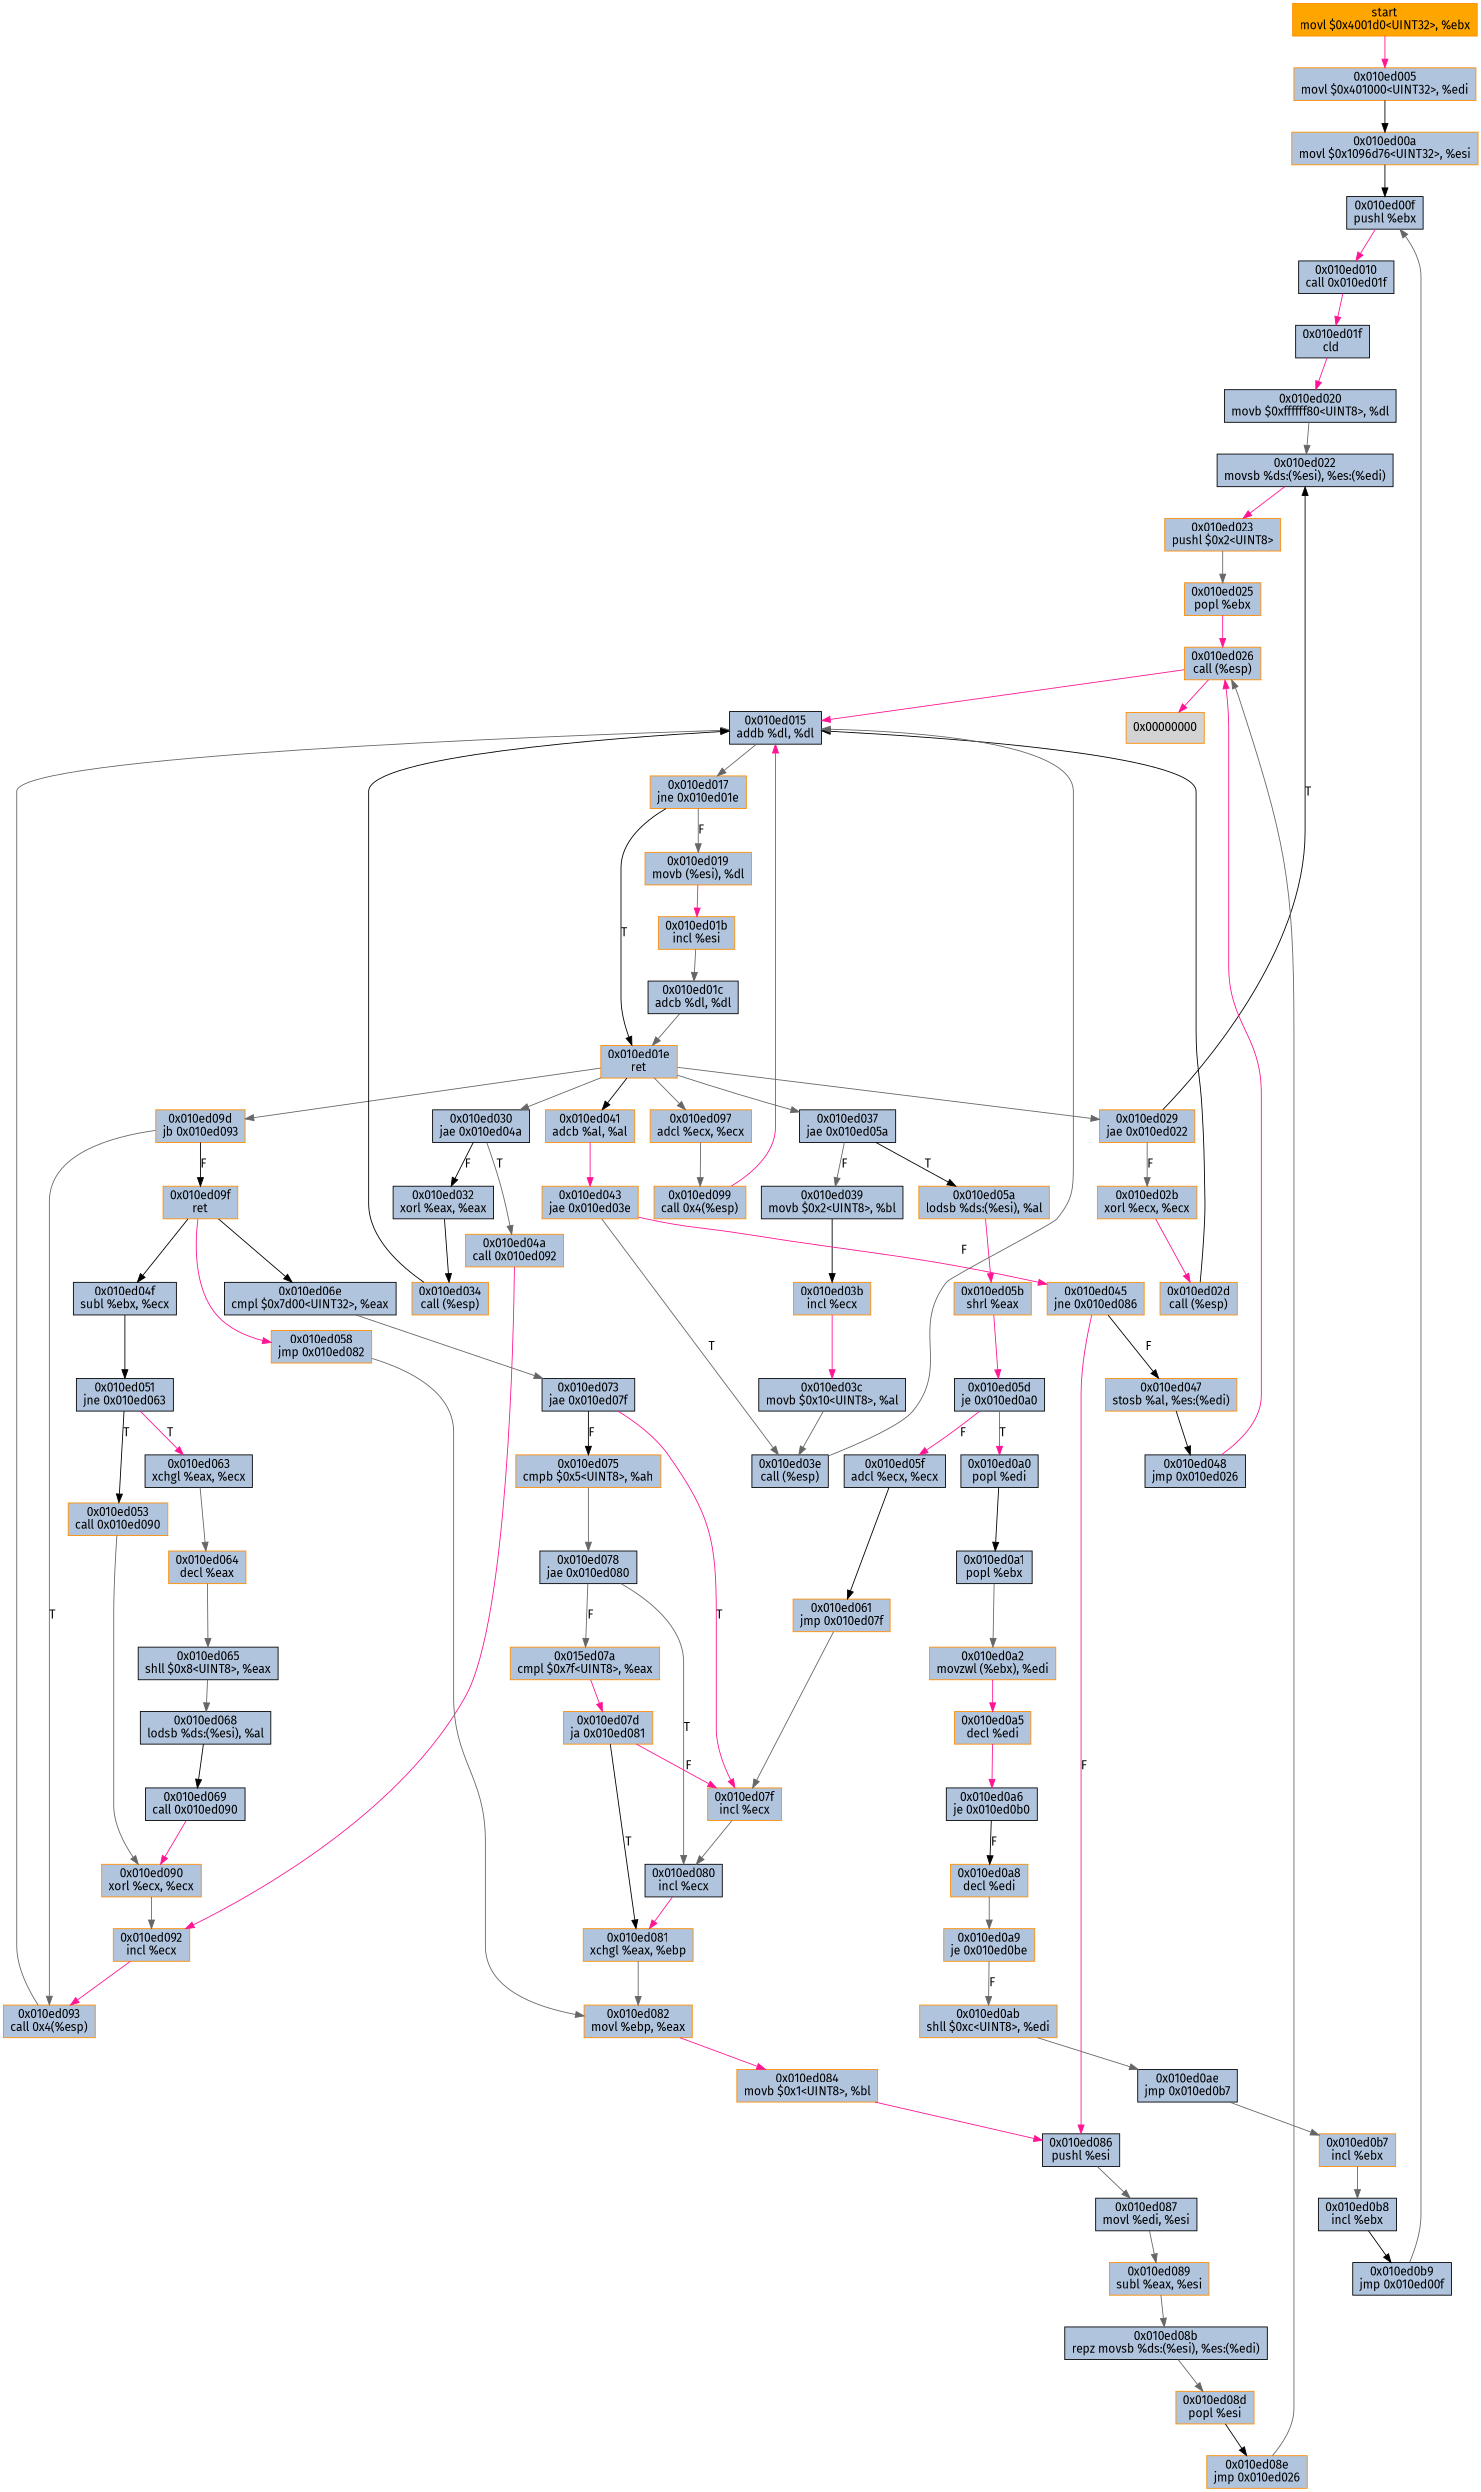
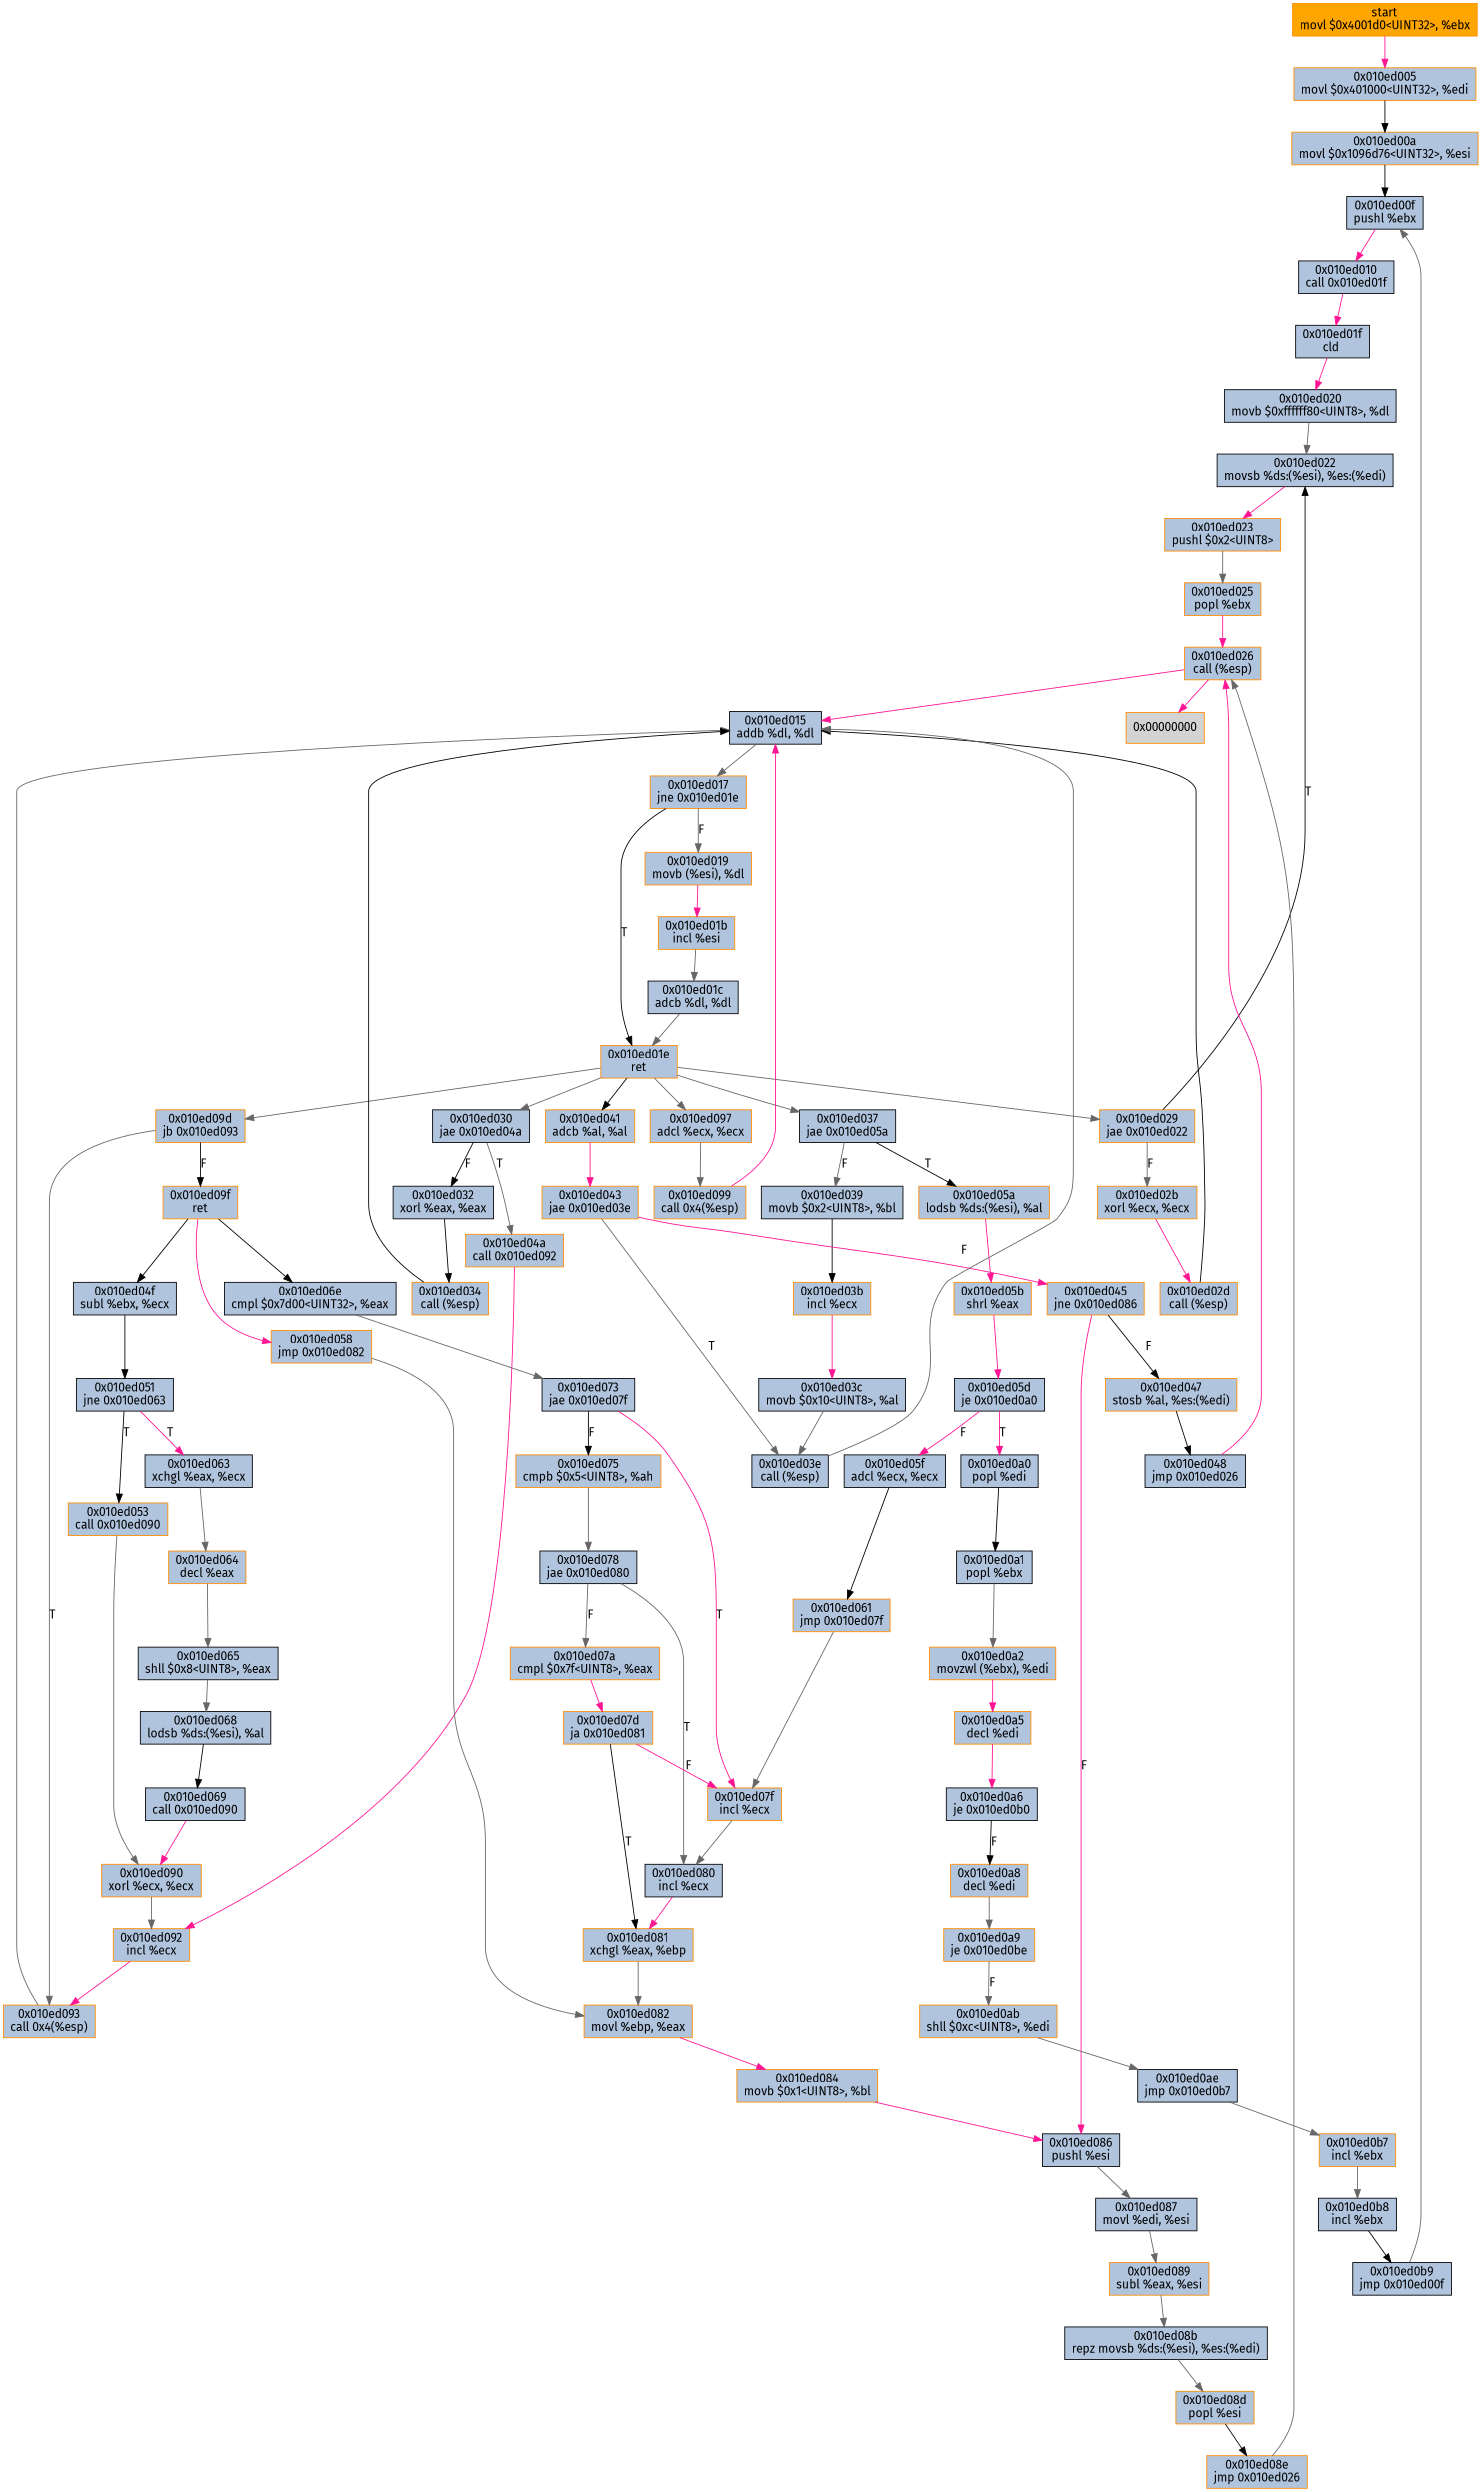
node "0x015ed07a cmpl $0x7f<UINT8>, %eax": label "0x015ed07a cmpl $0x7f<UINT8>, %eax" -> "0x010ed07a cmpl $0x7f<UINT8>, %eax"
